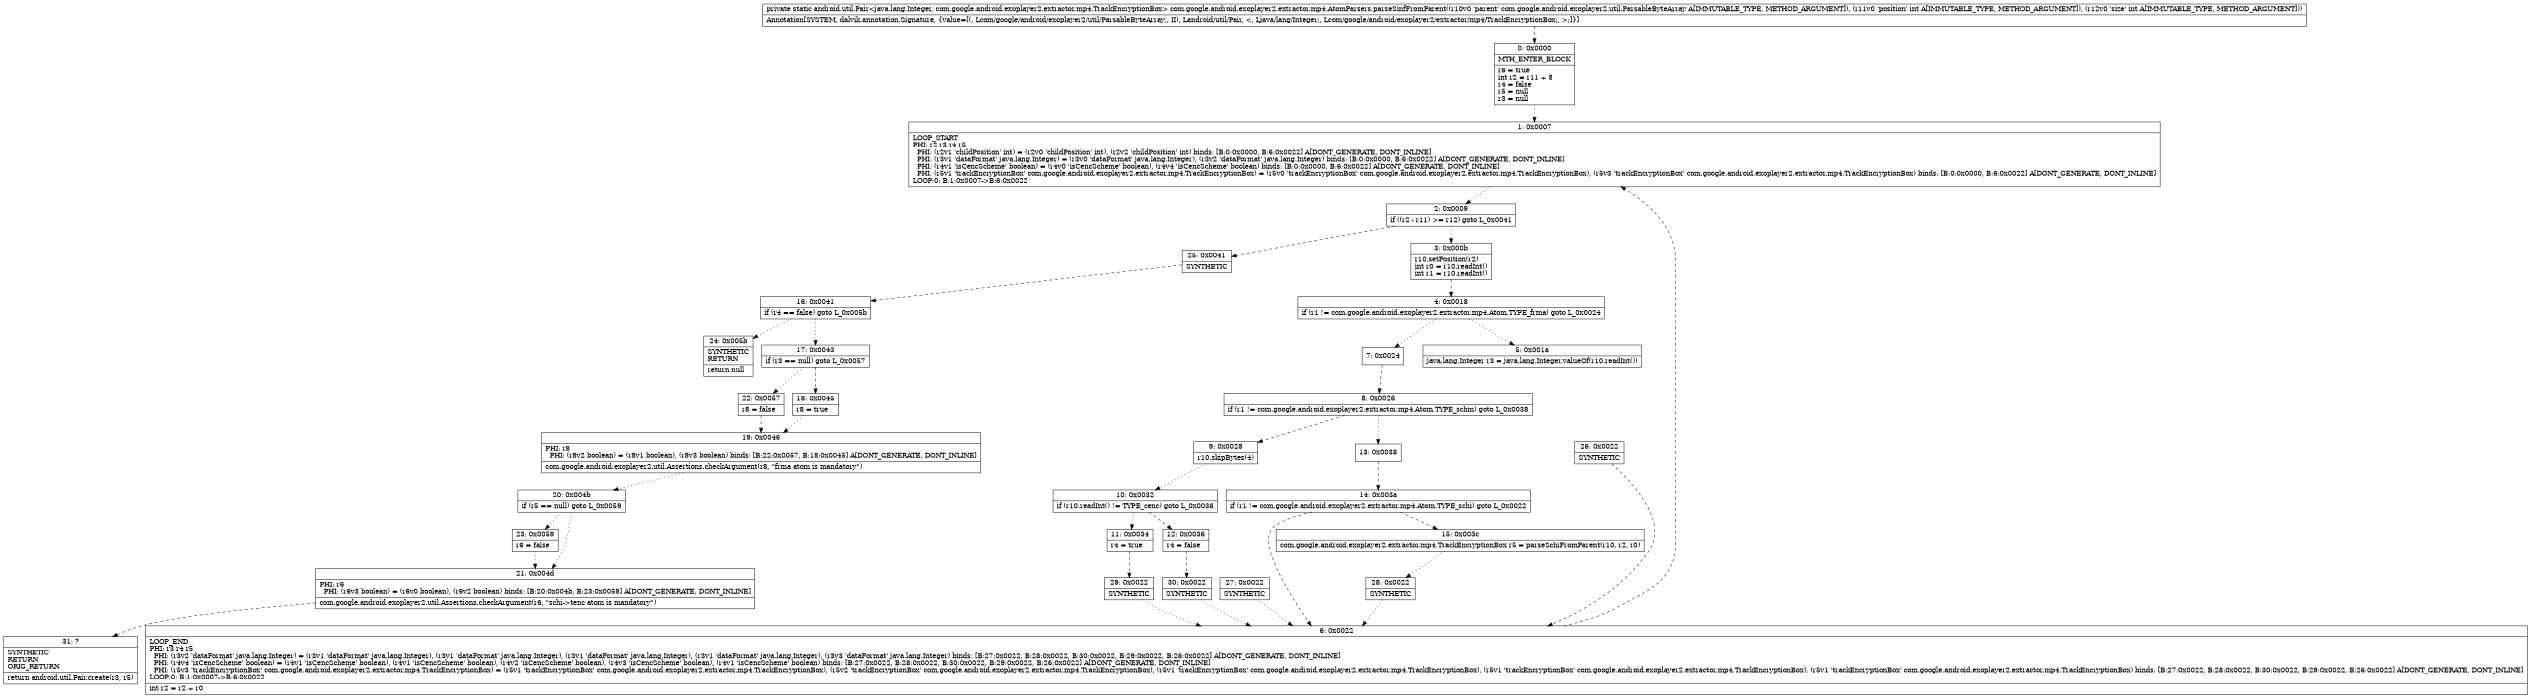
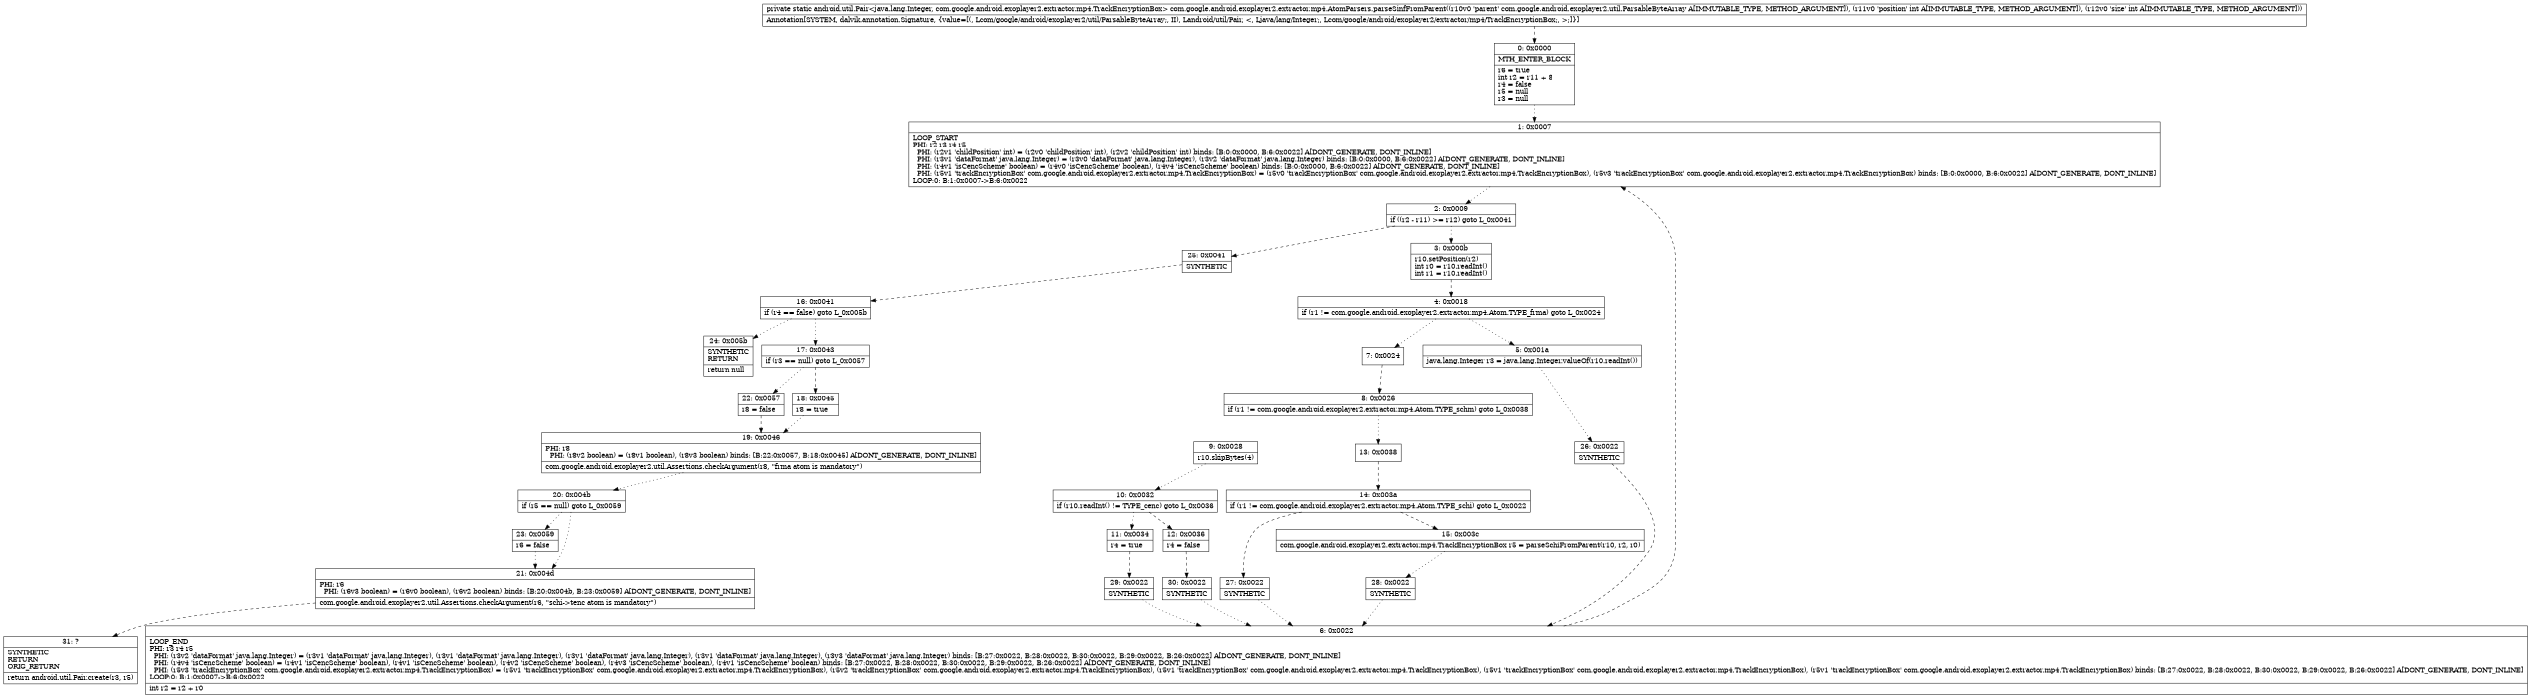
edge "5: 0x001a" -> "26: 0x0022": added
edge "8: 0x0026" -> "9: 0x0028": removed
edge "14: 0x003a" -> "6: 0x0022": now "14: 0x003a" -> "27: 0x0022"
